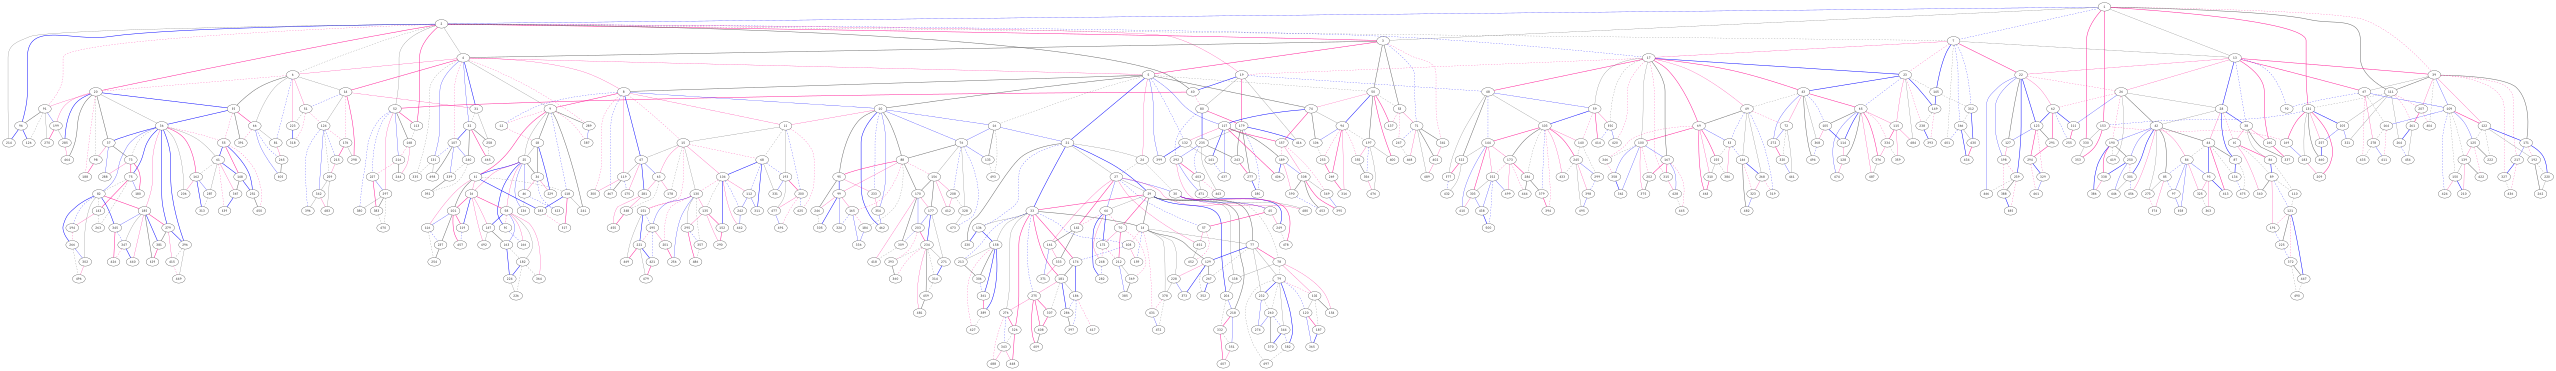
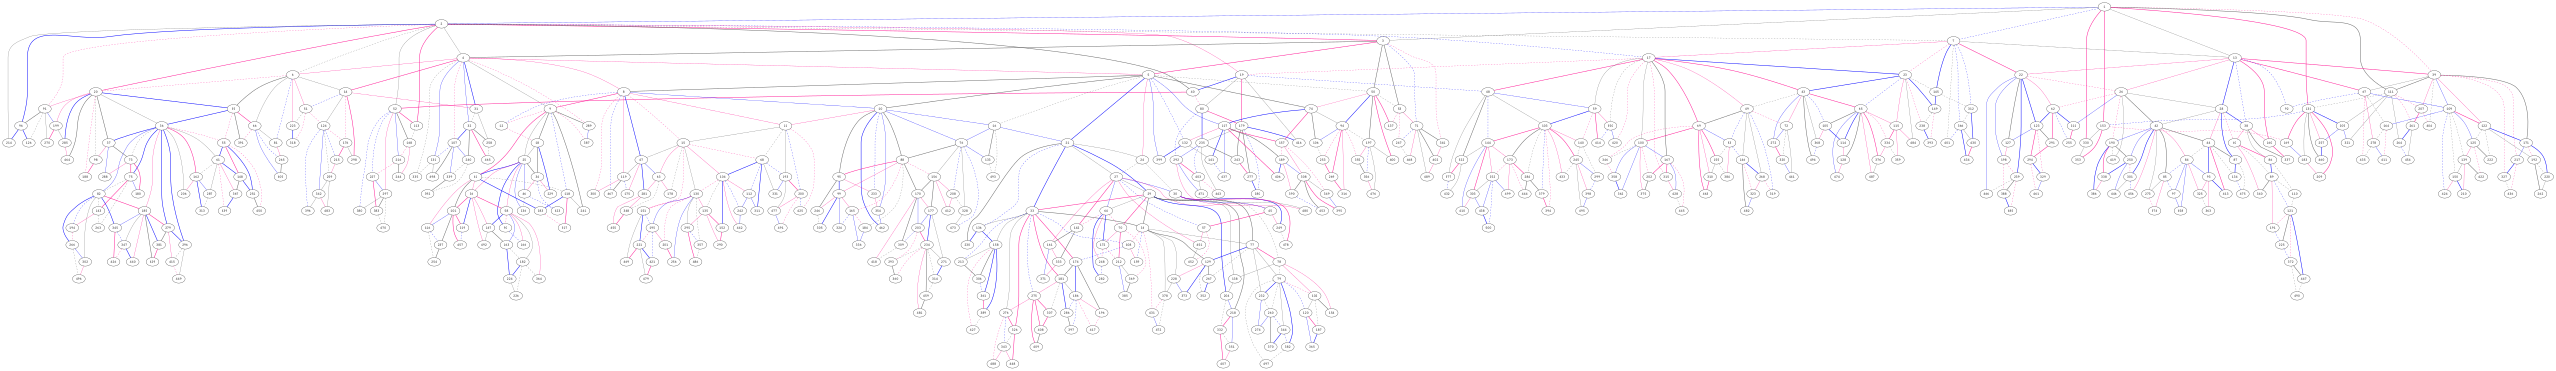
node "196": added
